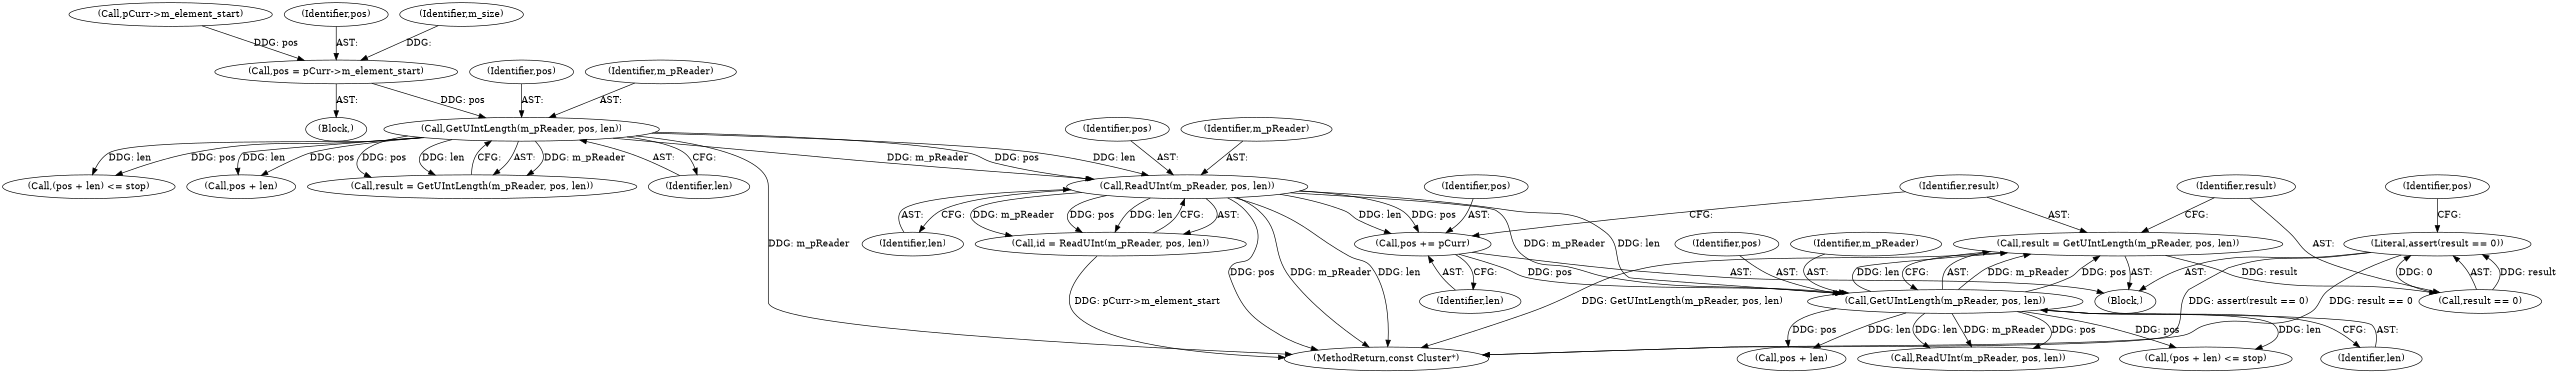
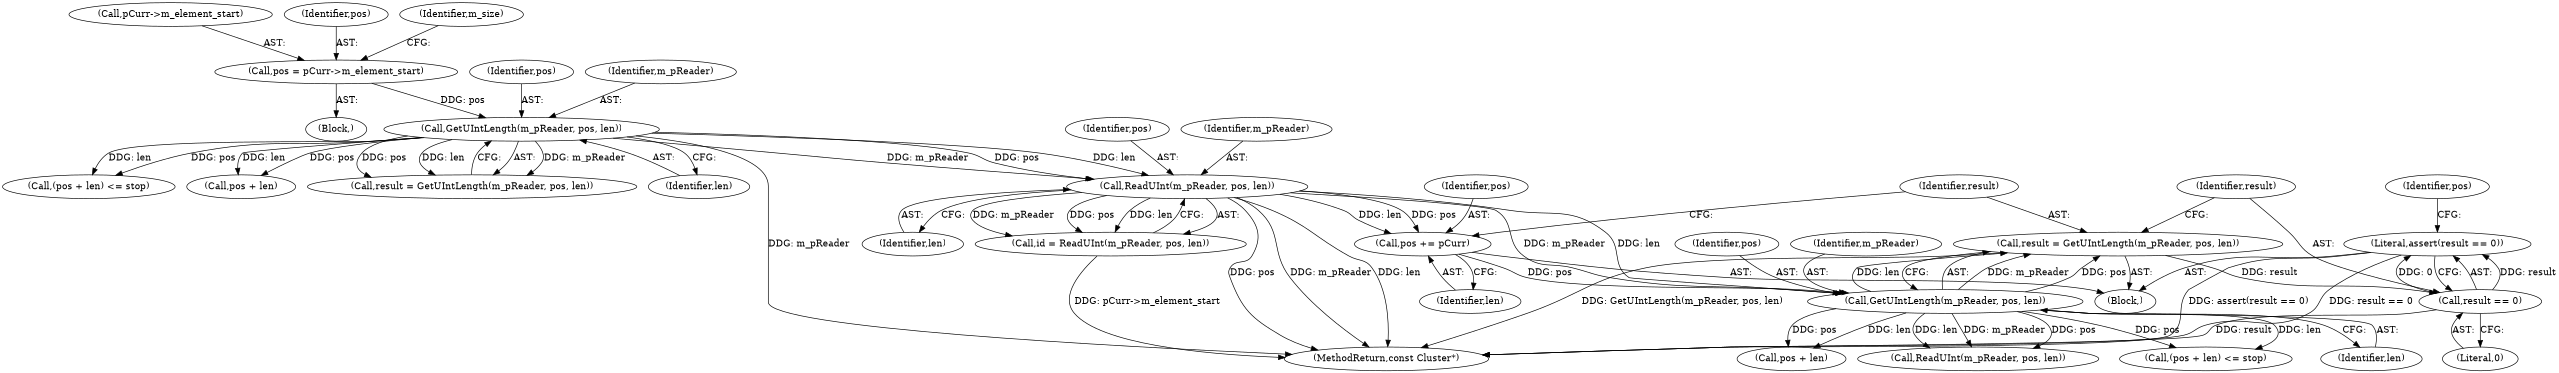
edge "(Call,pCurr->m_element_start)" -> "(Call,pos = pCurr->m_element_start)": label "DDG: pos" -> "AST: "
edge "(Identifier,m_size)" -> "(Call,pos = pCurr->m_element_start)": label "DDG: " -> "CFG: "
edge "(Literal,assert(result == 0))" -> "(Call,result == 0)": added, label "CFG:"
edge "(Call,result == 0)" -> "(MethodReturn,const Cluster*)": added, label "DDG: result"
node "(Literal,0)": added
